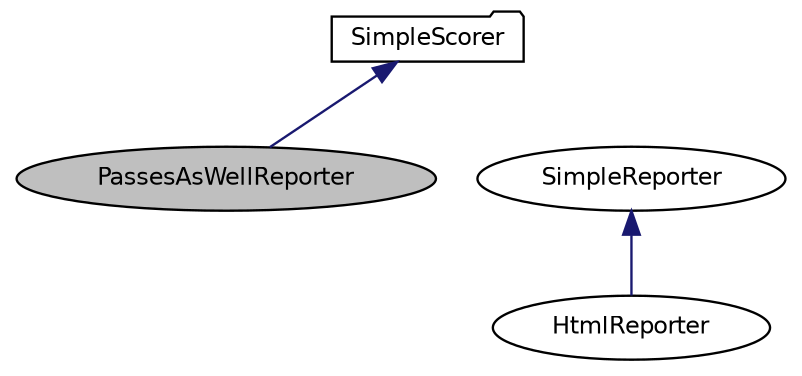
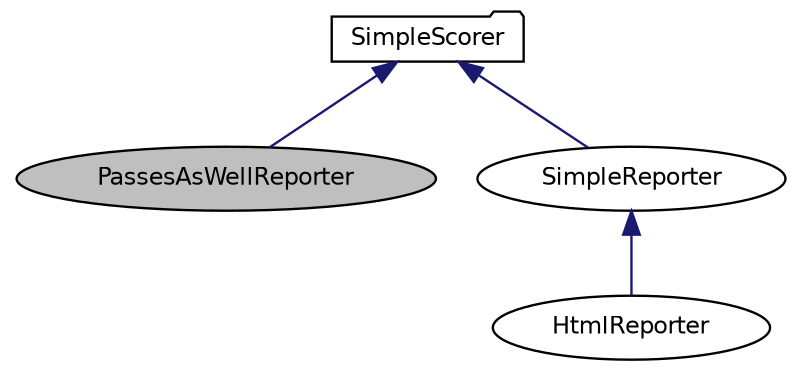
edge "SimpleReporter" -> "SimpleScorer": added
